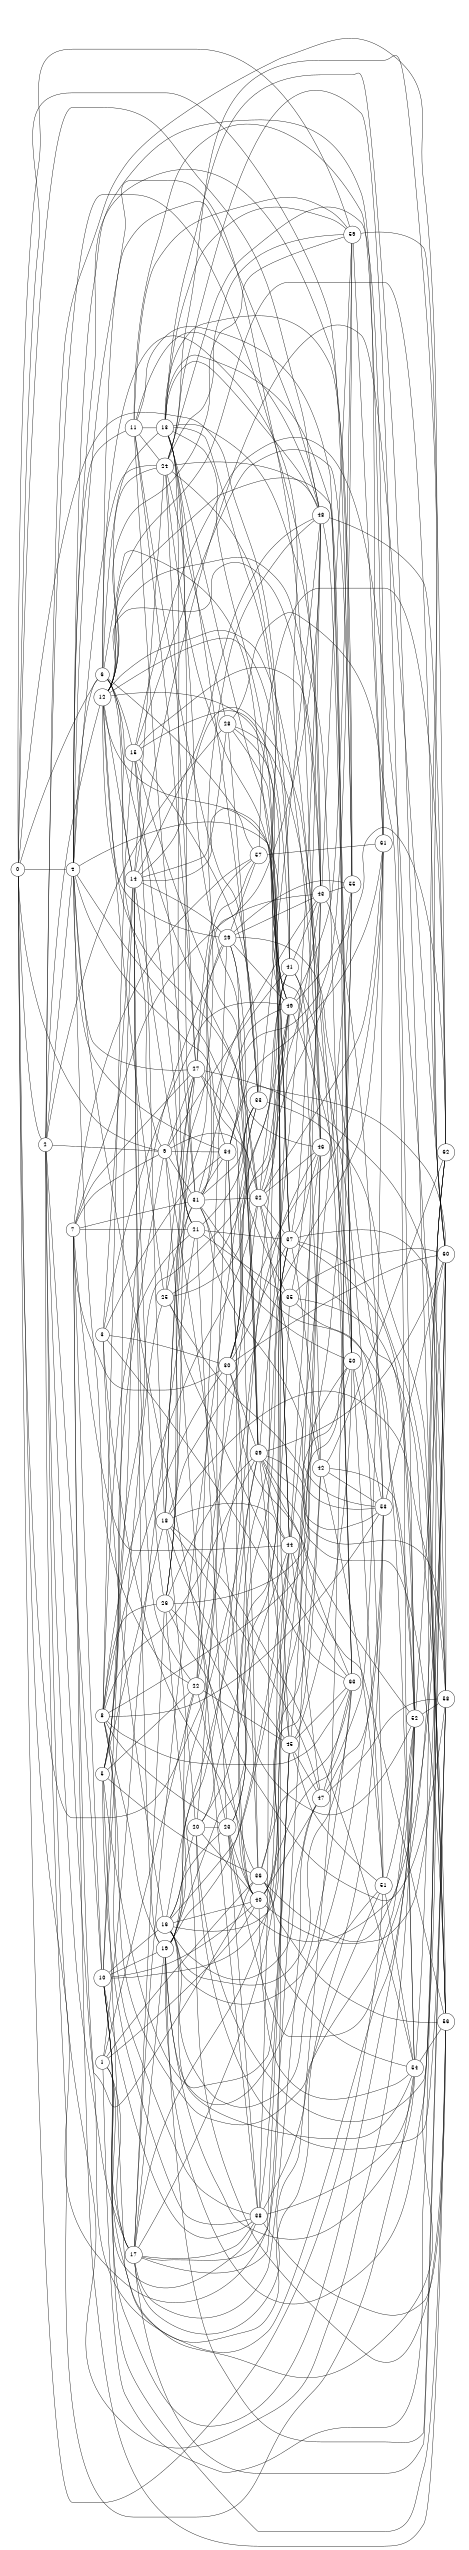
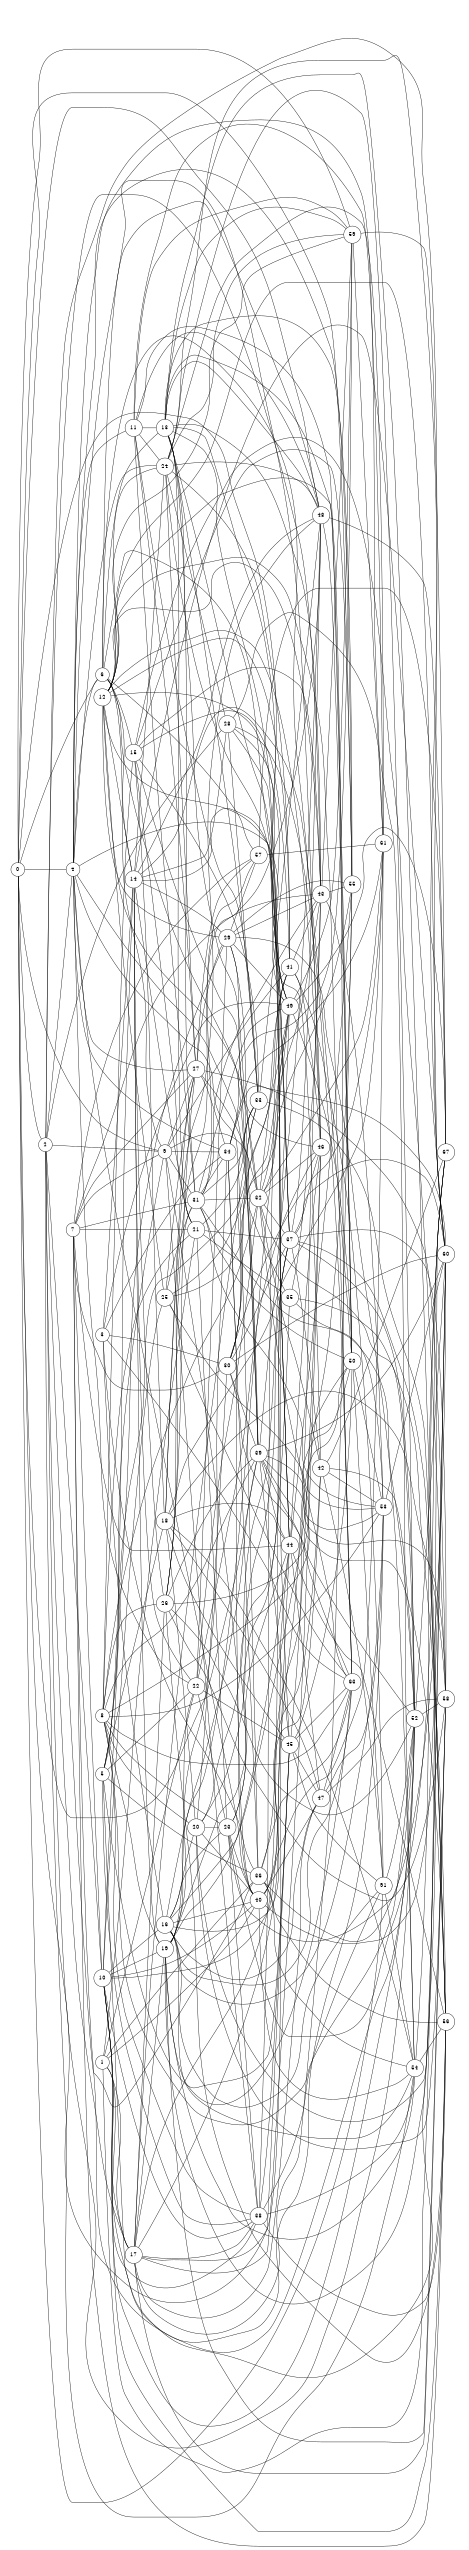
edge "12" -- "2": removed
node "62": label "62" -> "67"
edge "60" -- "35": now "60" -- "37"
edge "32" -- "63": added
edge "30" -- "8": now "20" -- "8"
node "51": label "51" -> "91"
